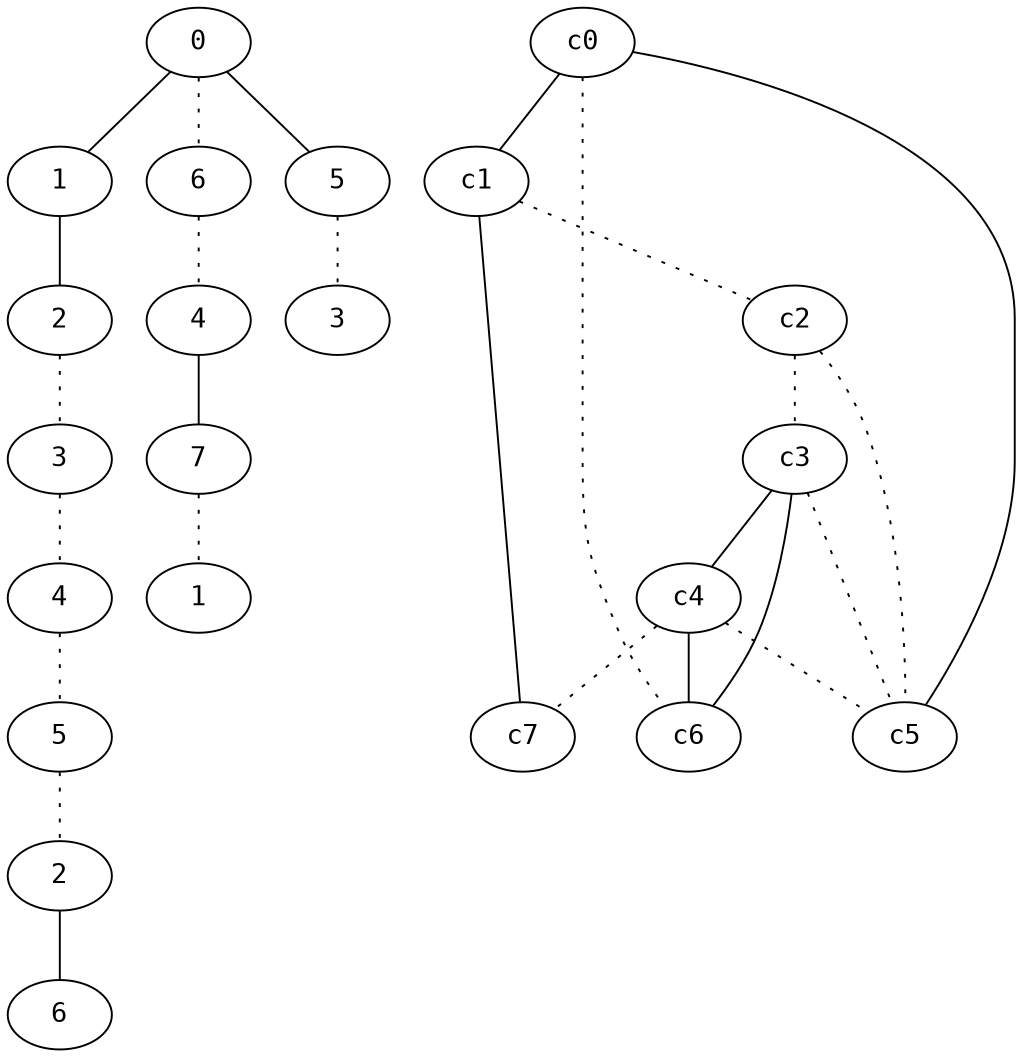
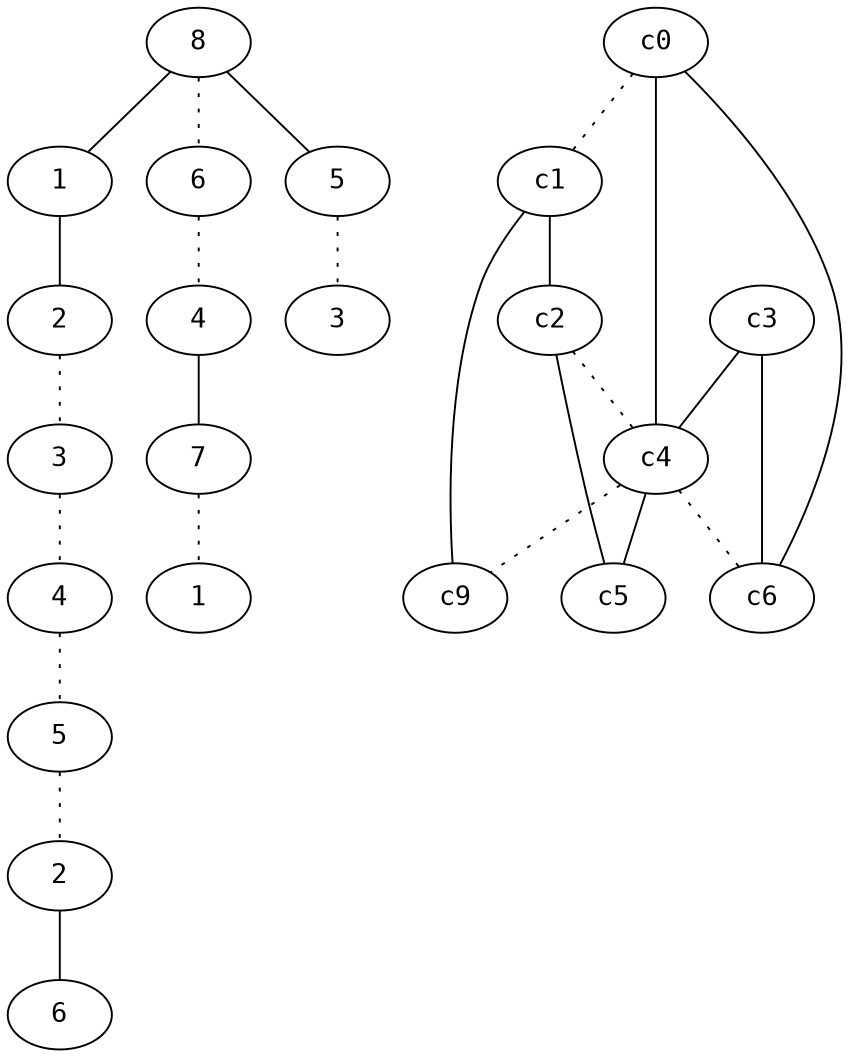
node "0": label "0" -> "8"
edge "c0" -- "c1": style solid -> dotted
edge "c1" -- "c2": style dotted -> solid
edge "c0" -- "c5": now "c0" -- "c4"
edge "c2" -- "c3": now "c2" -- "c4"
edge "c0" -- "c6": style dotted -> solid
edge "c2" -- "c5": style dotted -> solid
edge "c3" -- "c5": removed
edge "c4" -- "c5": style dotted -> solid
edge "c4" -- "c6": style solid -> dotted
node "c7": label "c7" -> "c9"
